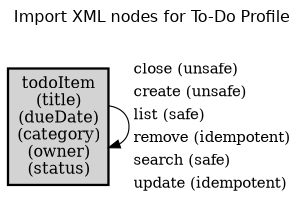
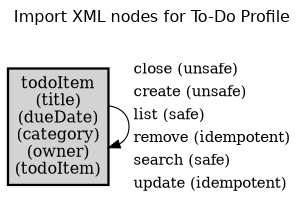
node "todoItem": text "(status)" -> "(todoItem)"
